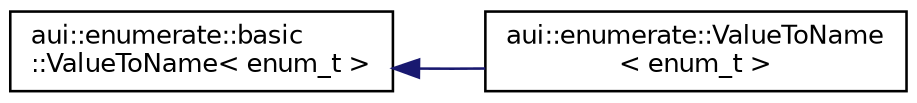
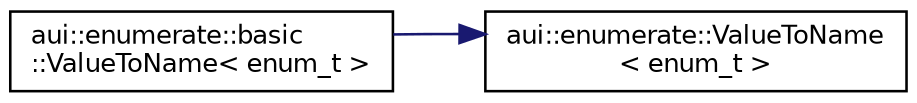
edge "aui::enumerate::ValueToName < enum_t >" -> "aui::enumerate::basic ::ValueToName< enum_t >": reversed
